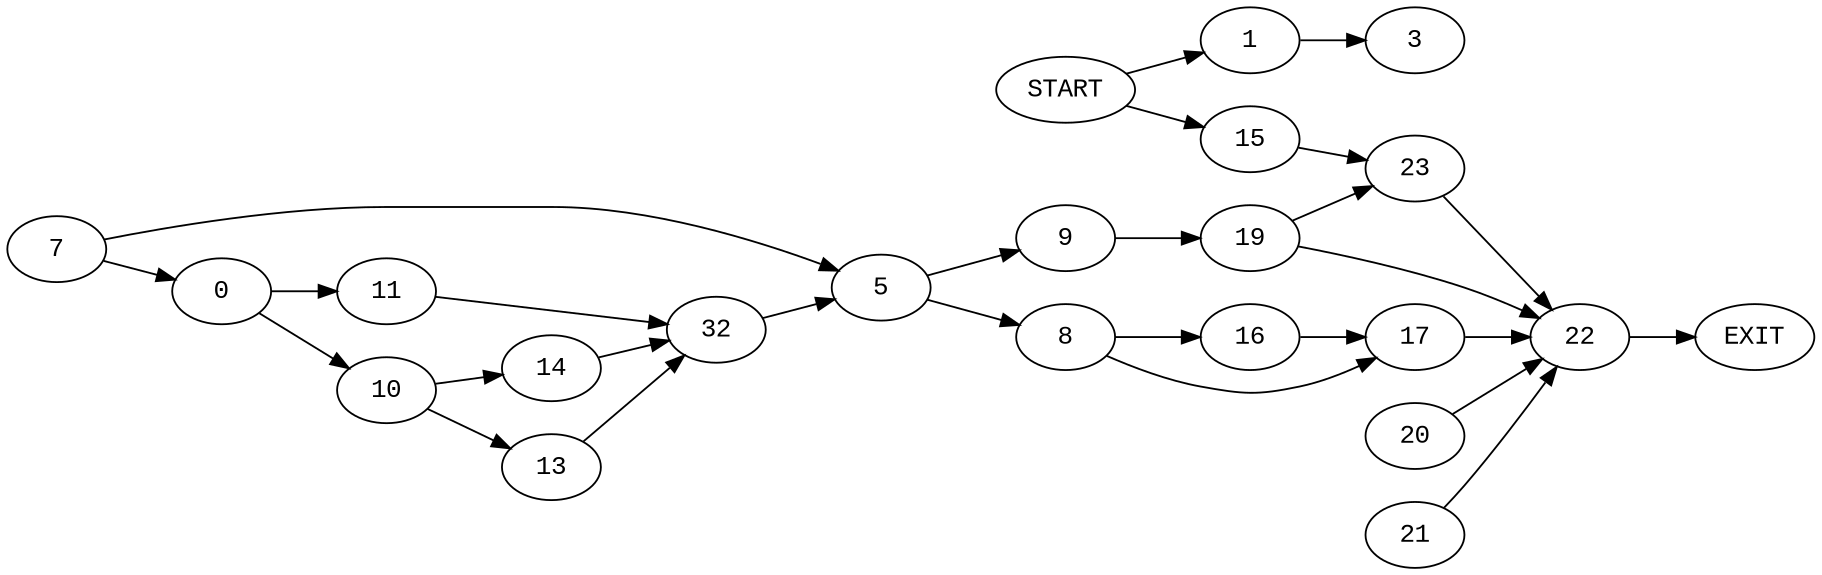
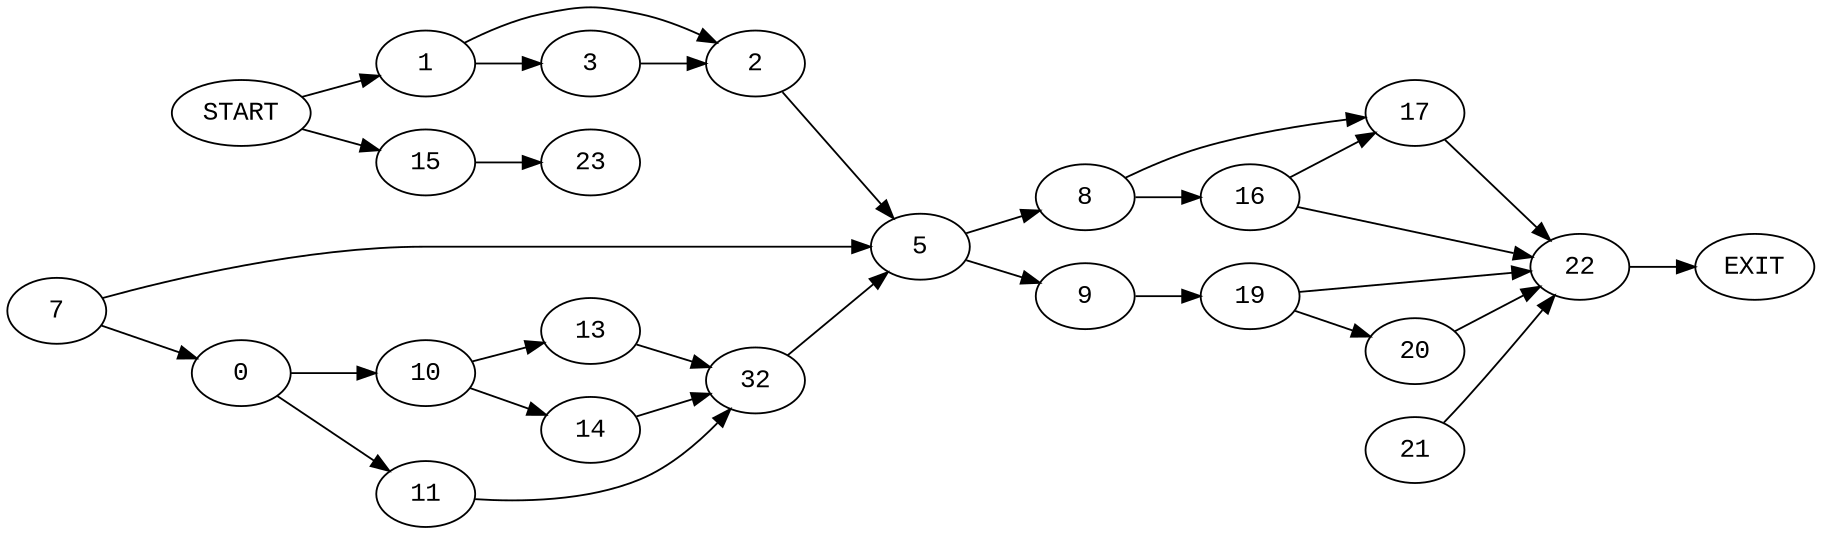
node "2": added
edge "19" -> "23": now "19" -> "20"
edge "23" -> "22": now "16" -> "22"
